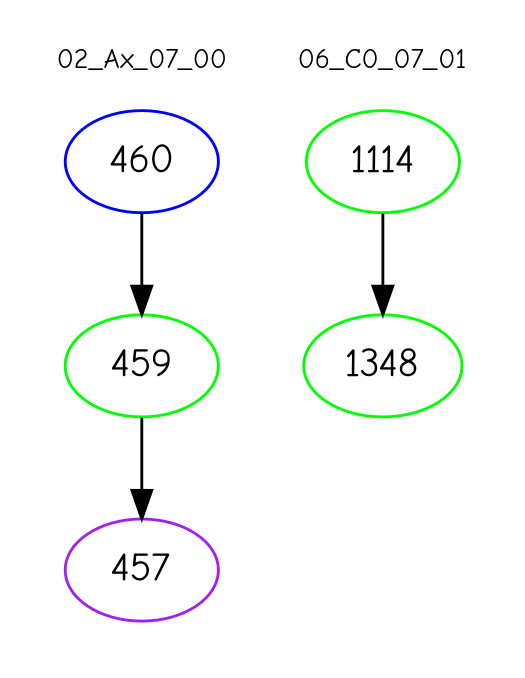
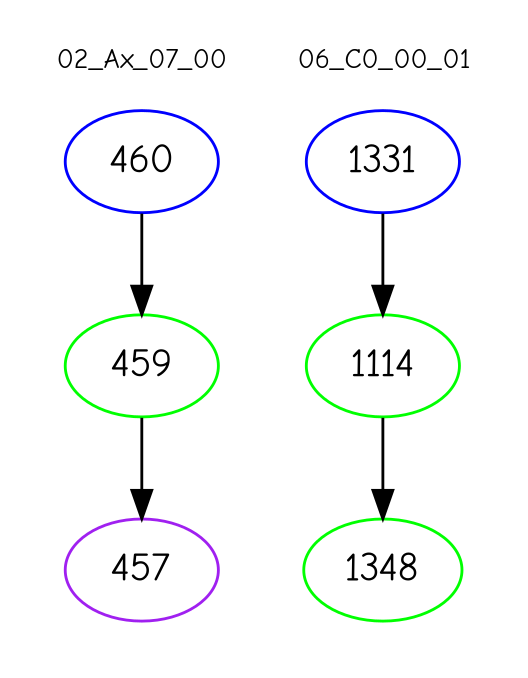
cluster "06_C0_07_01": label "06_C0_07_01" -> "06_C0_00_01"
node "1331": added
